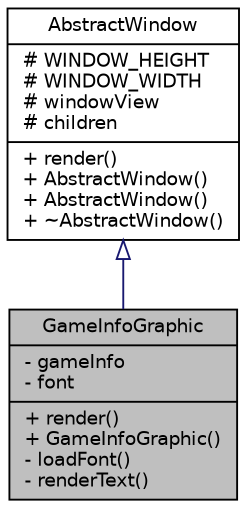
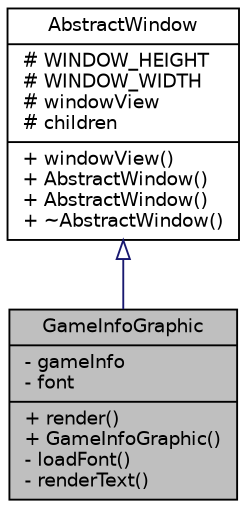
node "AbstractWindow": text "+ render()" -> "+ windowView()"
